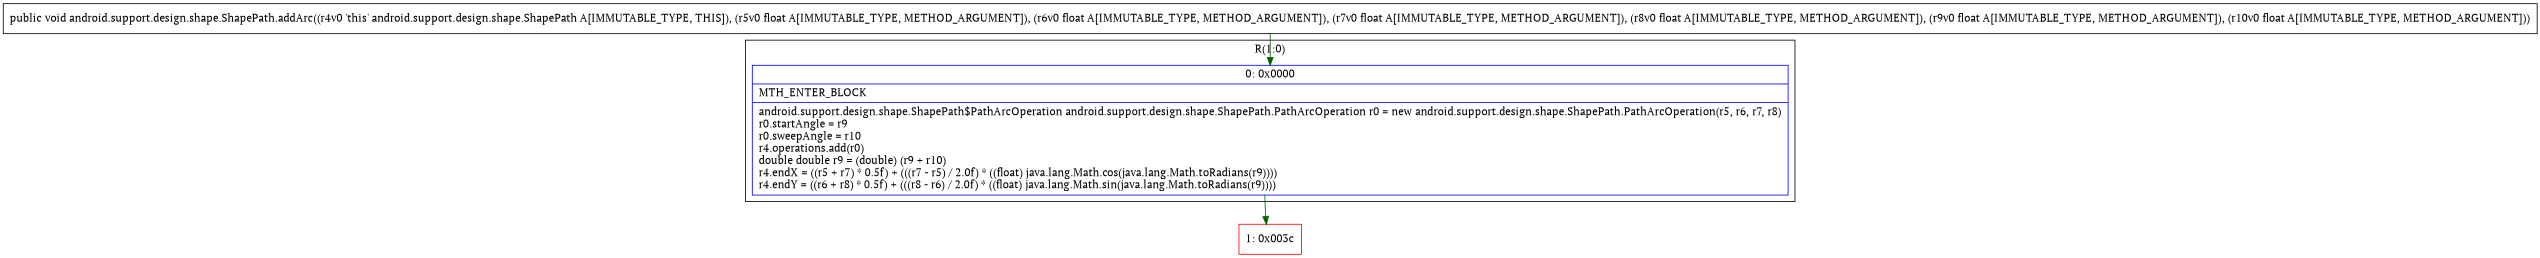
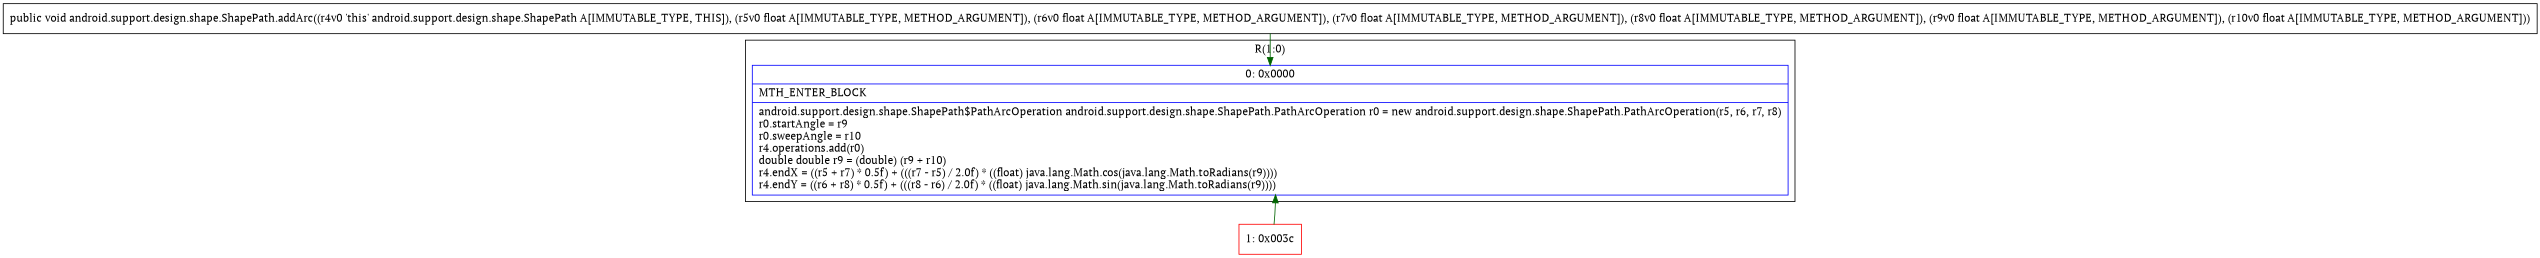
edge "0: 0x0000" -> "1: 0x003c": reversed
